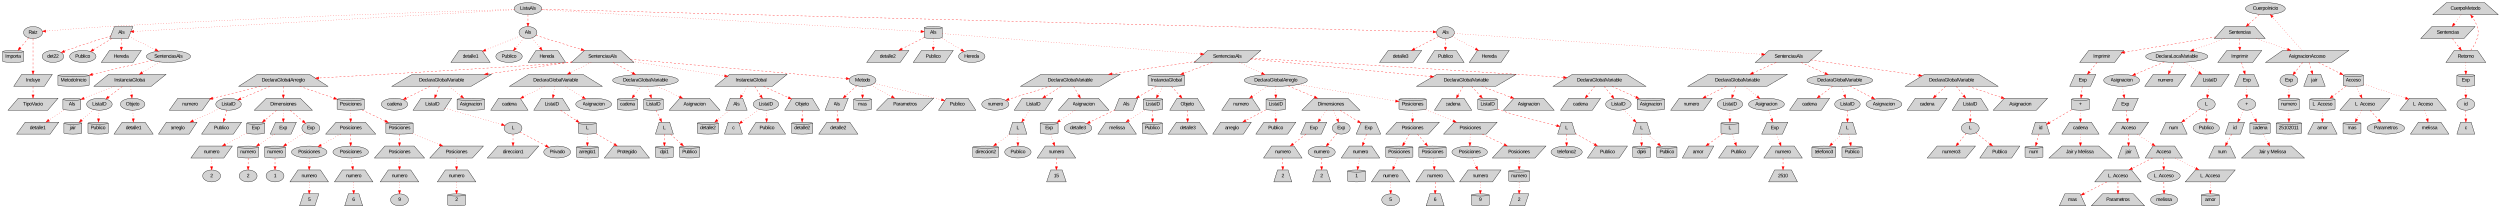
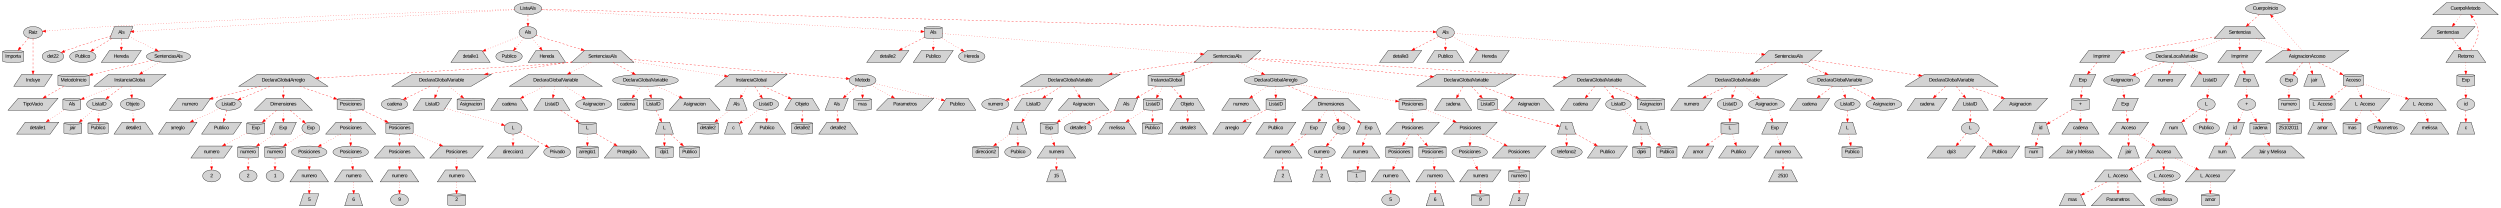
edge "Incluye" -> "TipoVacio": now "MetodoInicio" -> "TipoVacio"
node "telefono3": removed
node "numero3": label "numero3" -> "dpi3"
